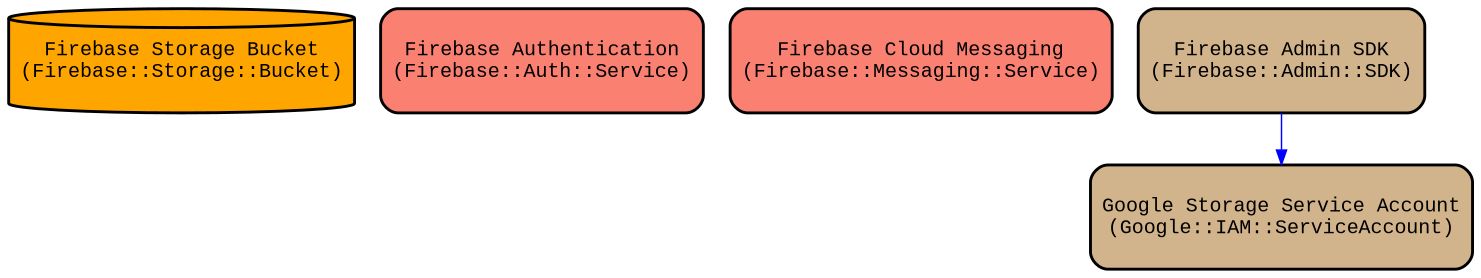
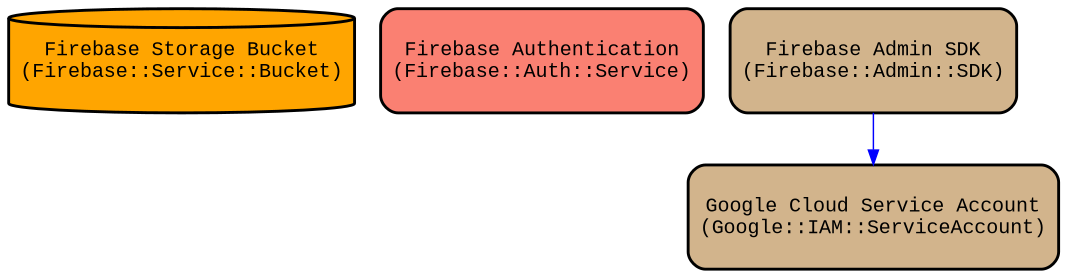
node "Firebase Storage Bucket (Firebase::Storage::Bucket)": label "Firebase Storage Bucket (Firebase::Storage::Bucket)" -> "Firebase Storage Bucket (Firebase::Service::Bucket)"
node "Firebase Cloud Messaging (Firebase::Messaging::Service)": removed
node "Google Storage Service Account (Google::IAM::ServiceAccount)": label "Google Storage Service Account (Google::IAM::ServiceAccount)" -> "Google Cloud Service Account (Google::IAM::ServiceAccount)"
